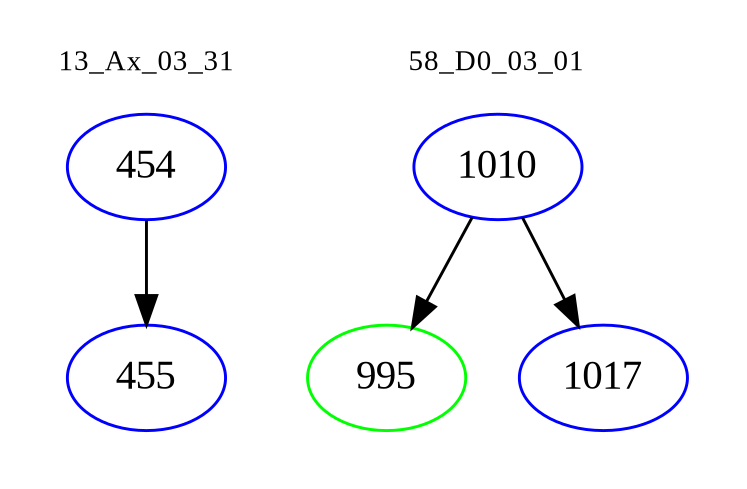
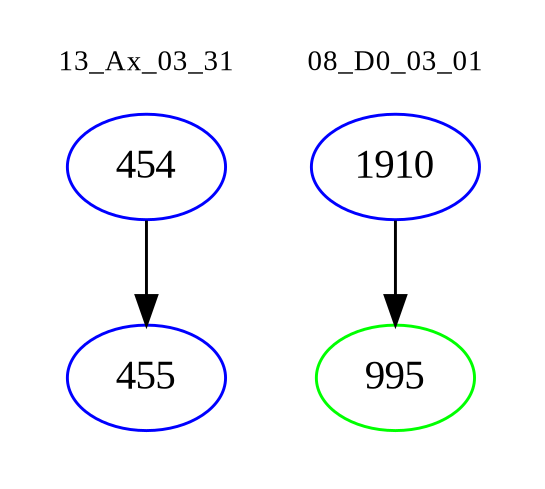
cluster "58_D0_03_01": label "58_D0_03_01" -> "08_D0_03_01"
node "1010": label "1010" -> "1910"
node "1017": removed
